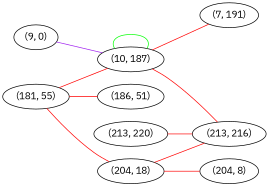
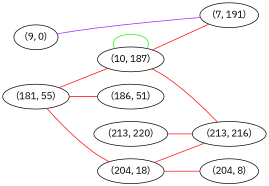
edge "(9, 0)" -- "(10, 187)": now "(9, 0)" -- "(7, 191)"
